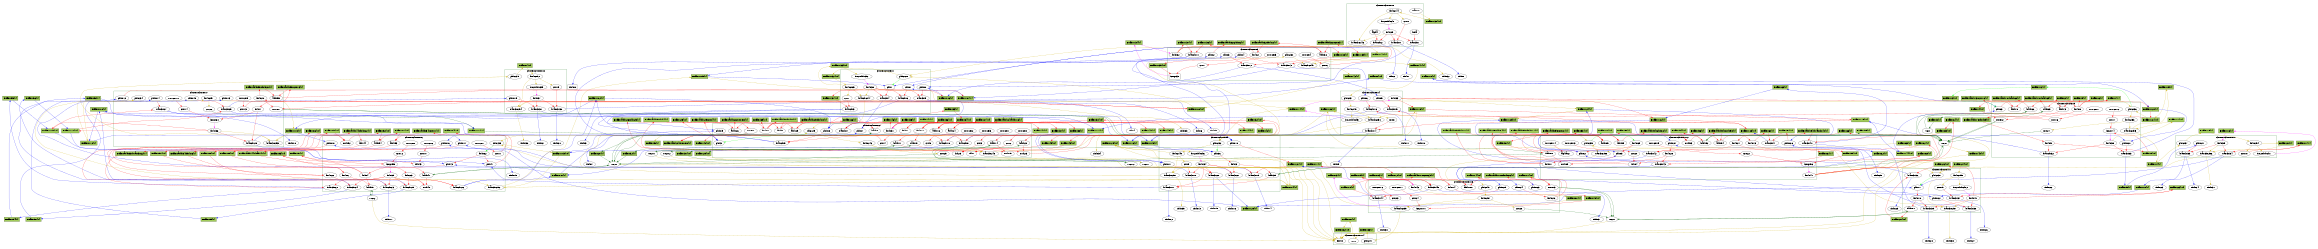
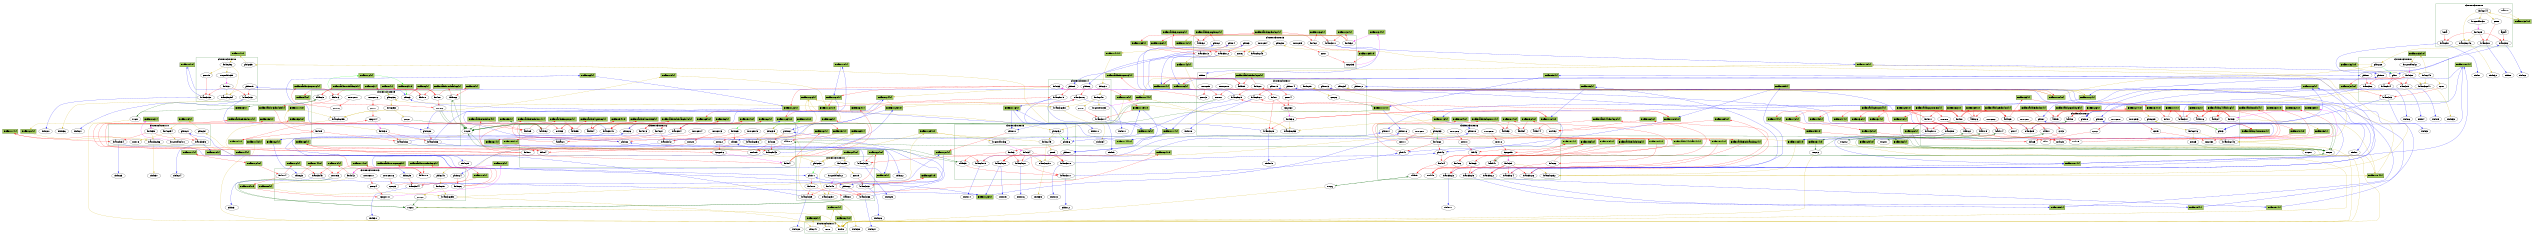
edge "branch_2" -> "phi_n1": reversed
node "forkC_65": label "forkC_65" -> "forkC_45"
node "icmp_30": added
